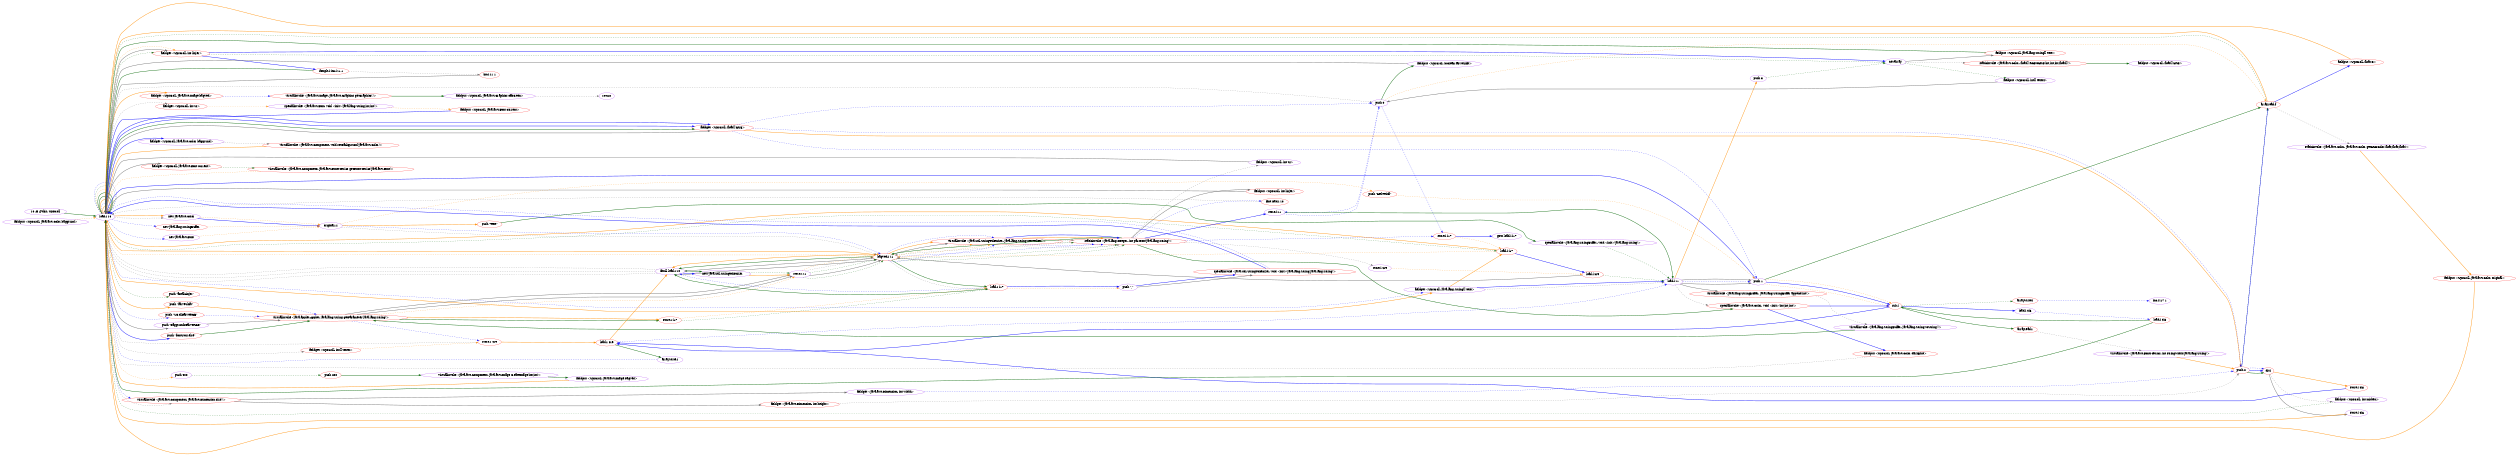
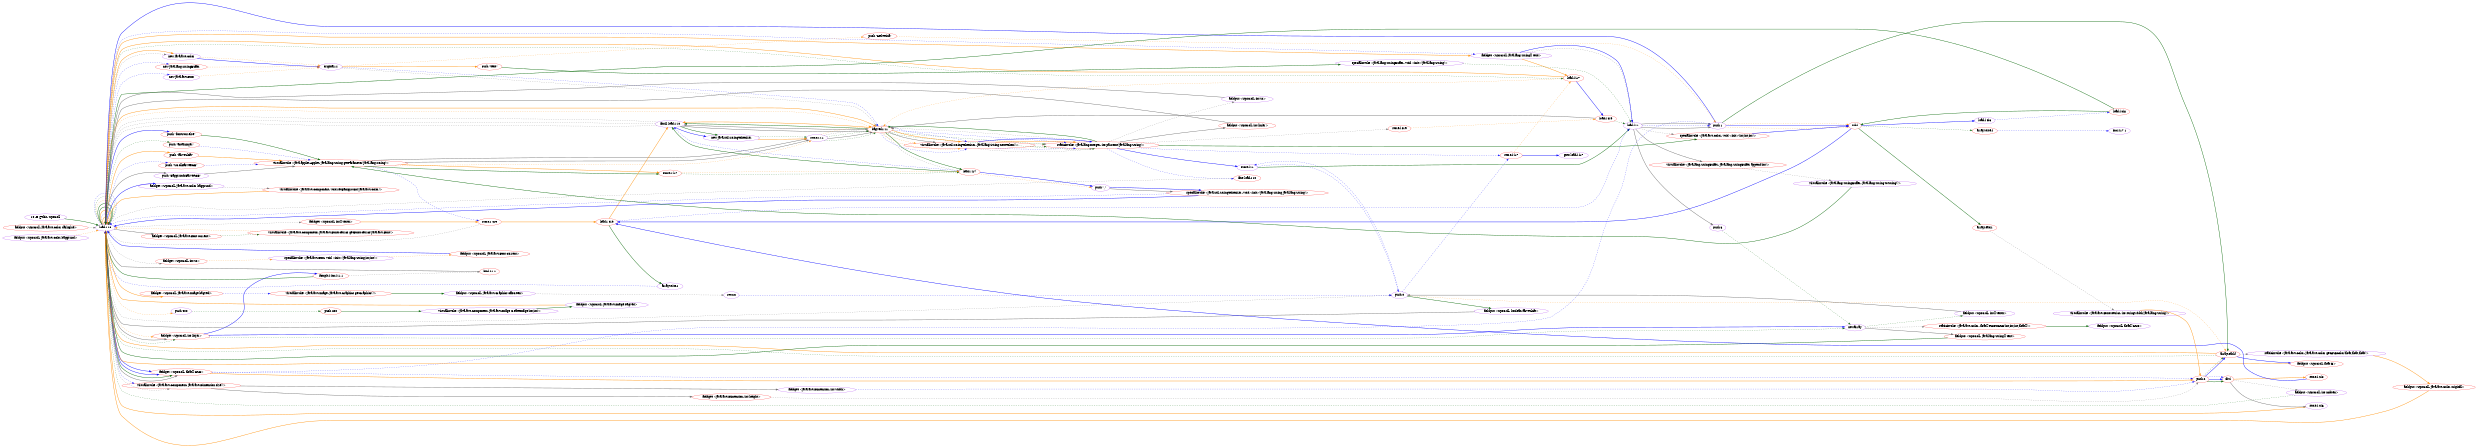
edge "fieldget <Upscroll: float[] HSB>" -> "push 0": now "return" -> "push 0"
edge "load.i r1" -> "push 3": color darkorange -> gray40
node "store.i $r9": color purple -> red
edge "specialinvoke <java.awt.Color: void <init>(int,int,int)>" -> "fieldput <Upscroll: java.awt.Color darkBlue>": removed
edge "fieldget <Upscroll: int[] textX>" -> "store.r $r9": style dashed -> bold
